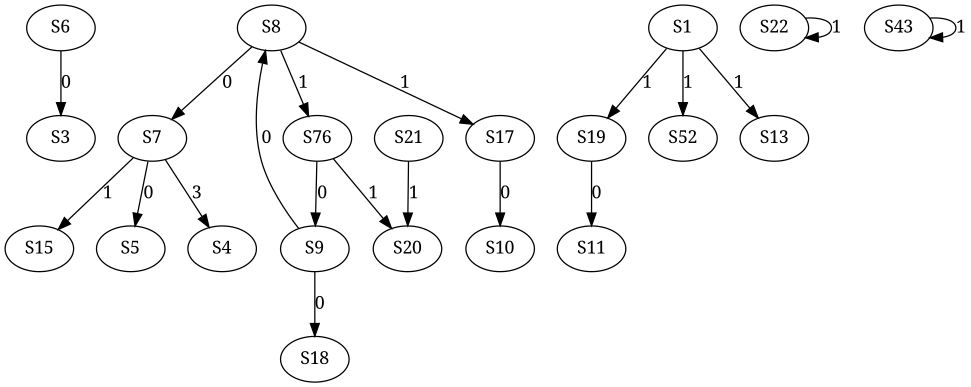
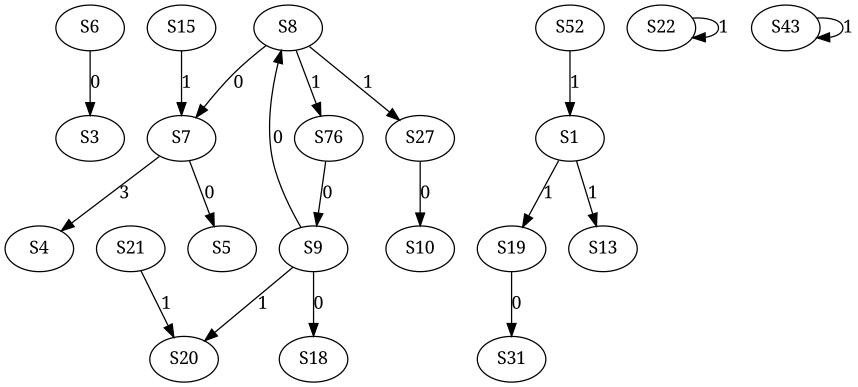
edge "S1" -> "S52": reversed
node "S17": label "S17" -> "S27"
edge "S7" -> "S15": reversed
edge "S76" -> "S20": now "S9" -> "S20"
node "S11": label "S11" -> "S31"
